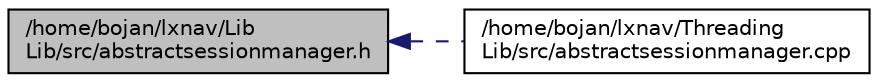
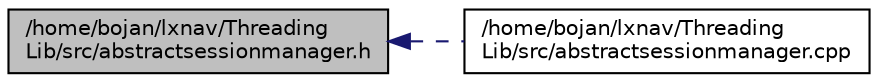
node "/home/bojan/lxnav/Lib Lib/src/abstractsessionmanager.h": label "/home/bojan/lxnav/Lib Lib/src/abstractsessionmanager.h" -> "/home/bojan/lxnav/Threading Lib/src/abstractsessionmanager.h"
